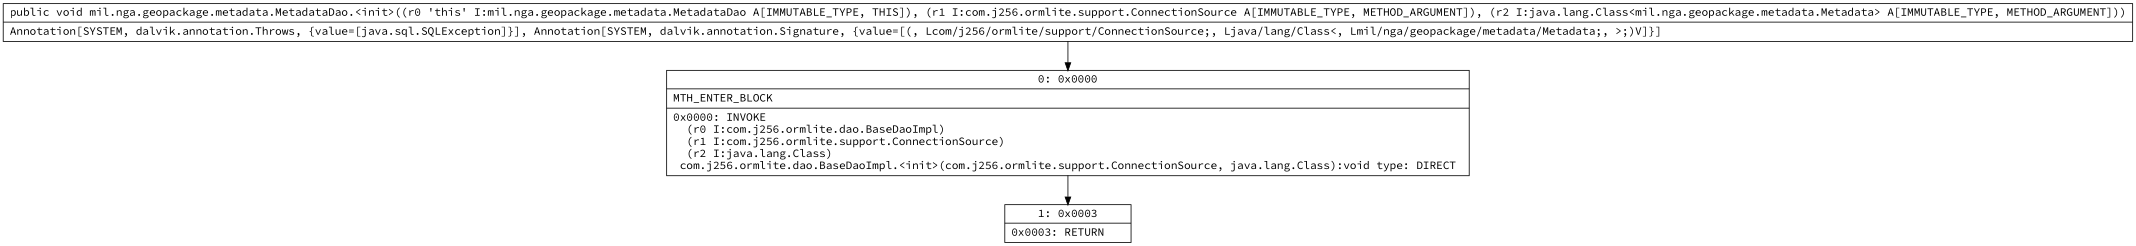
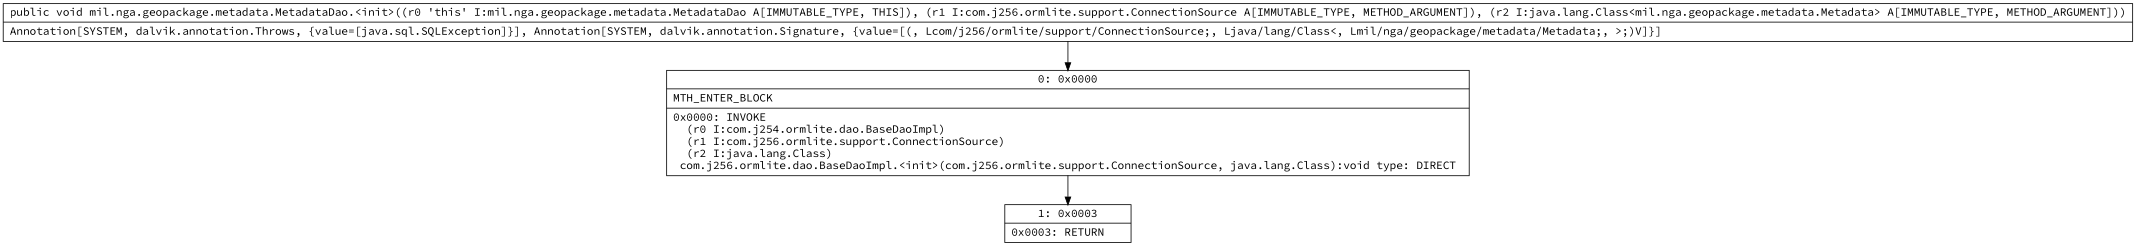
node "0: 0x0000": text "(r0 I:com.j256.ormlite.dao.BaseDaoImpl)" -> "(r0 I:com.j254.ormlite.dao.BaseDaoImpl)"
